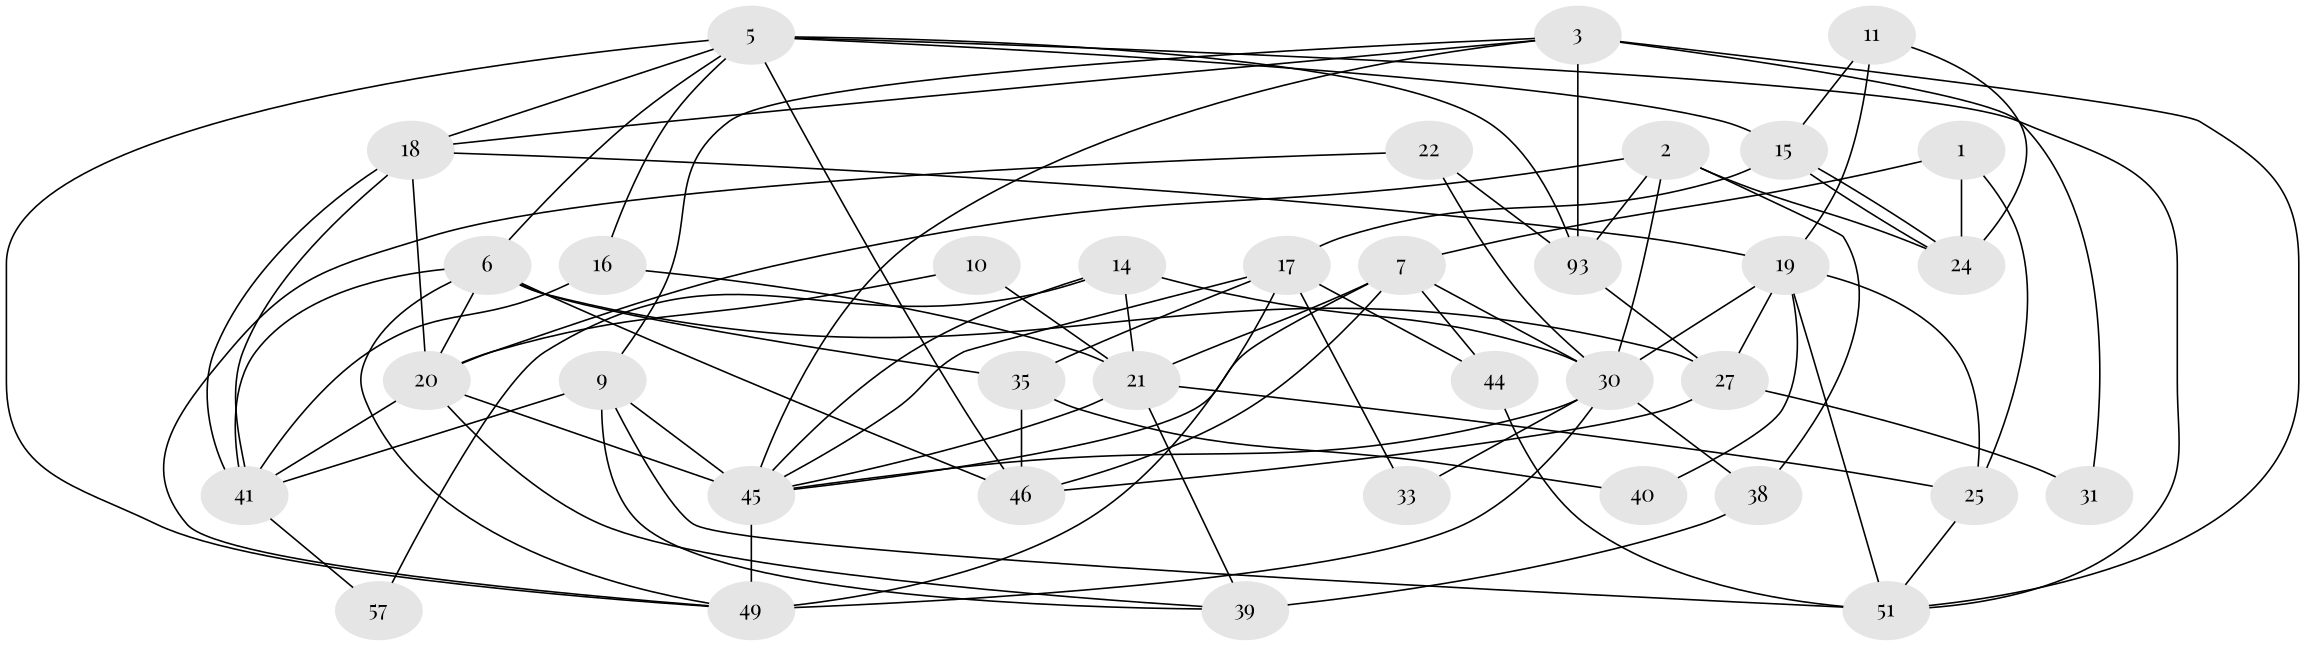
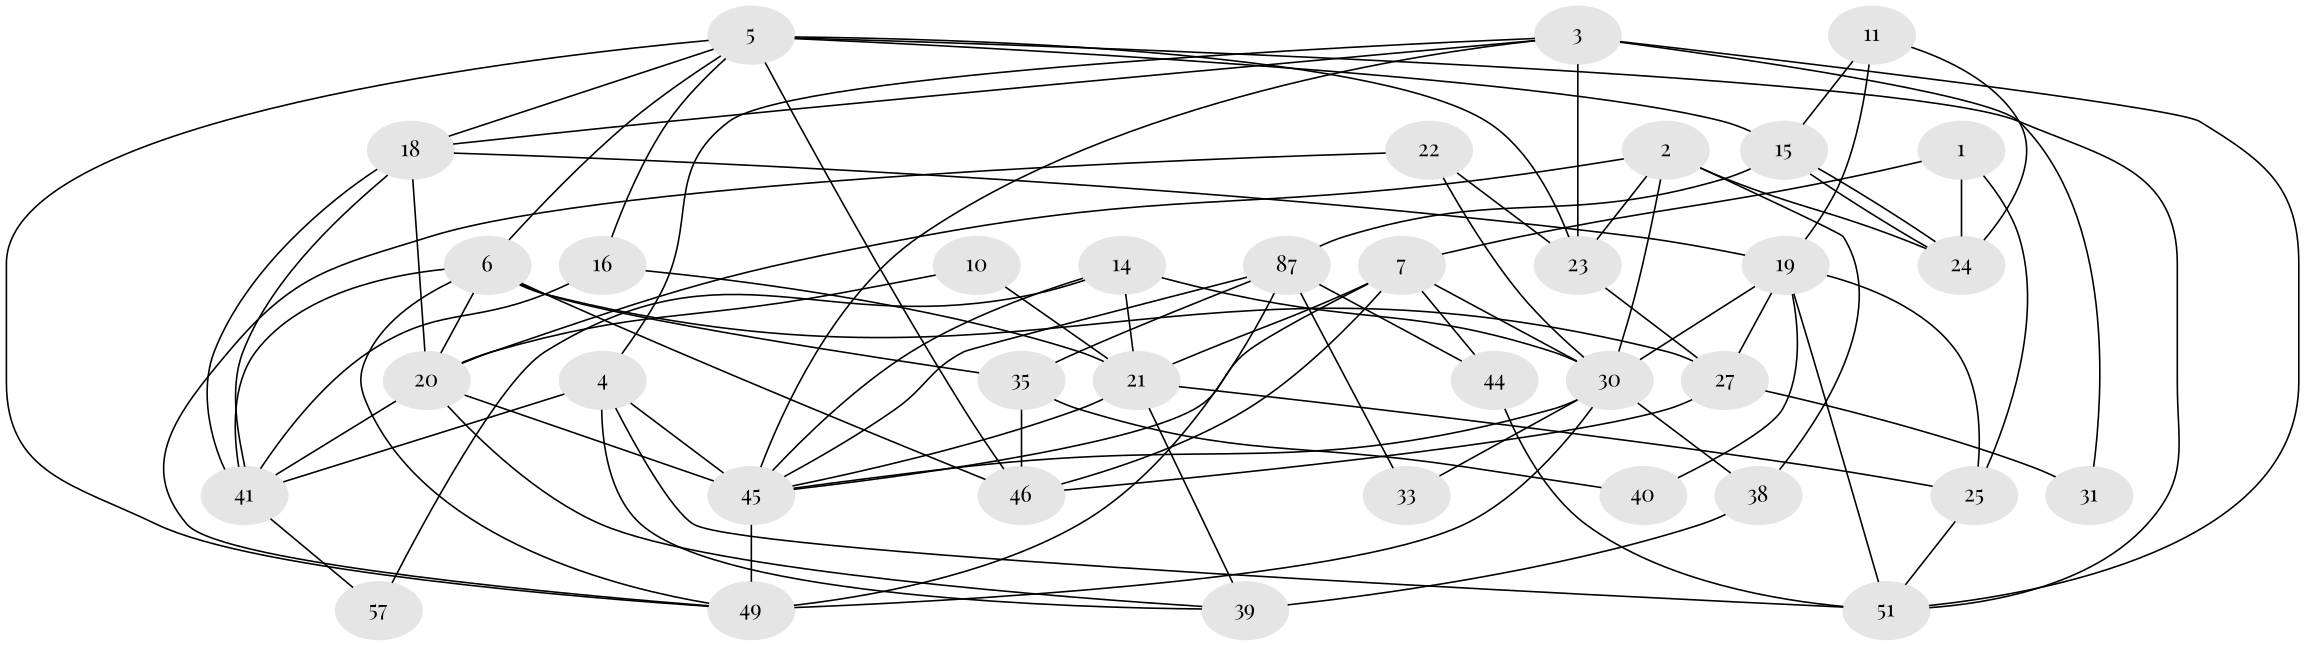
node "17": label "17" -> "87"
node "93": label "93" -> "23"
node "9": label "9" -> "4"
